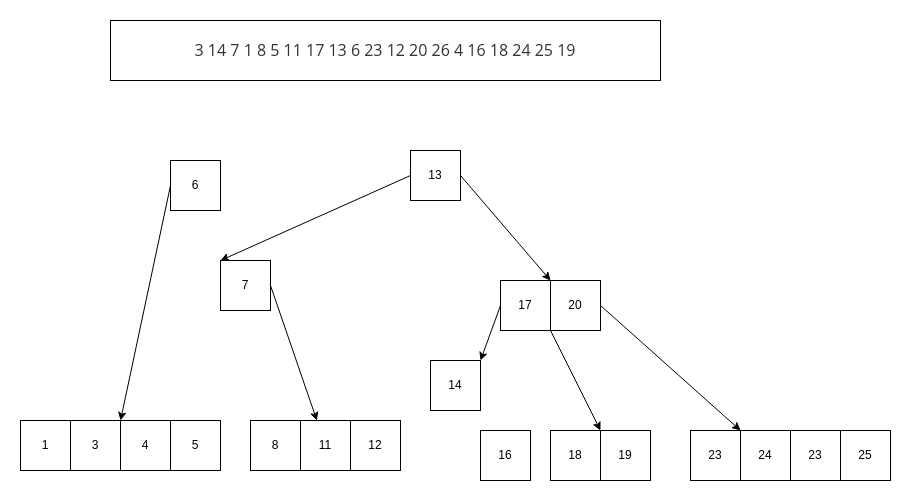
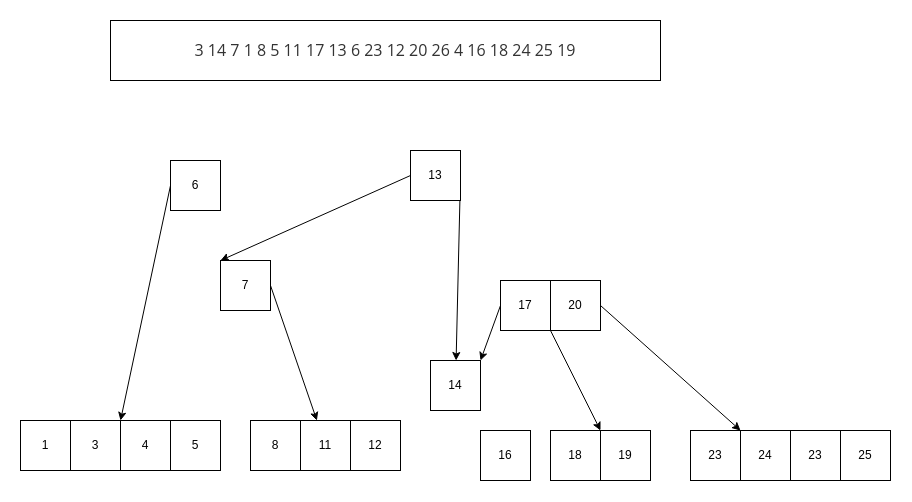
edge "13" -> "20": now "13" -> "14"
